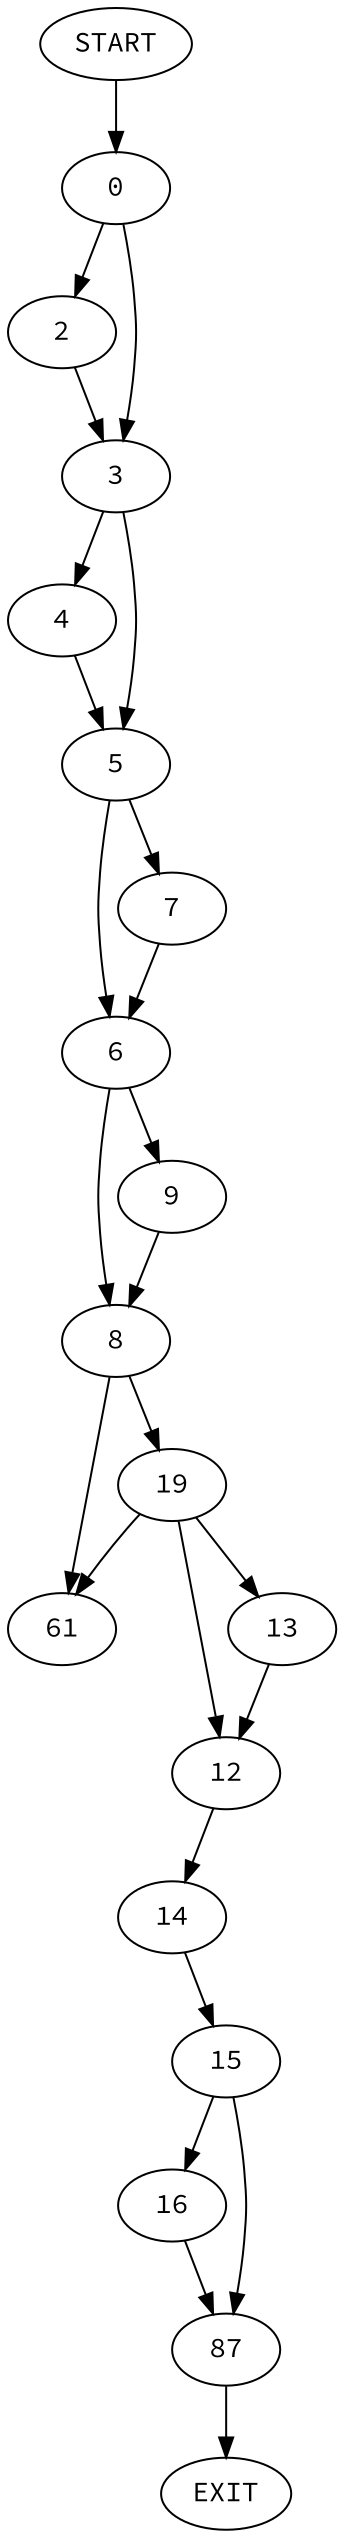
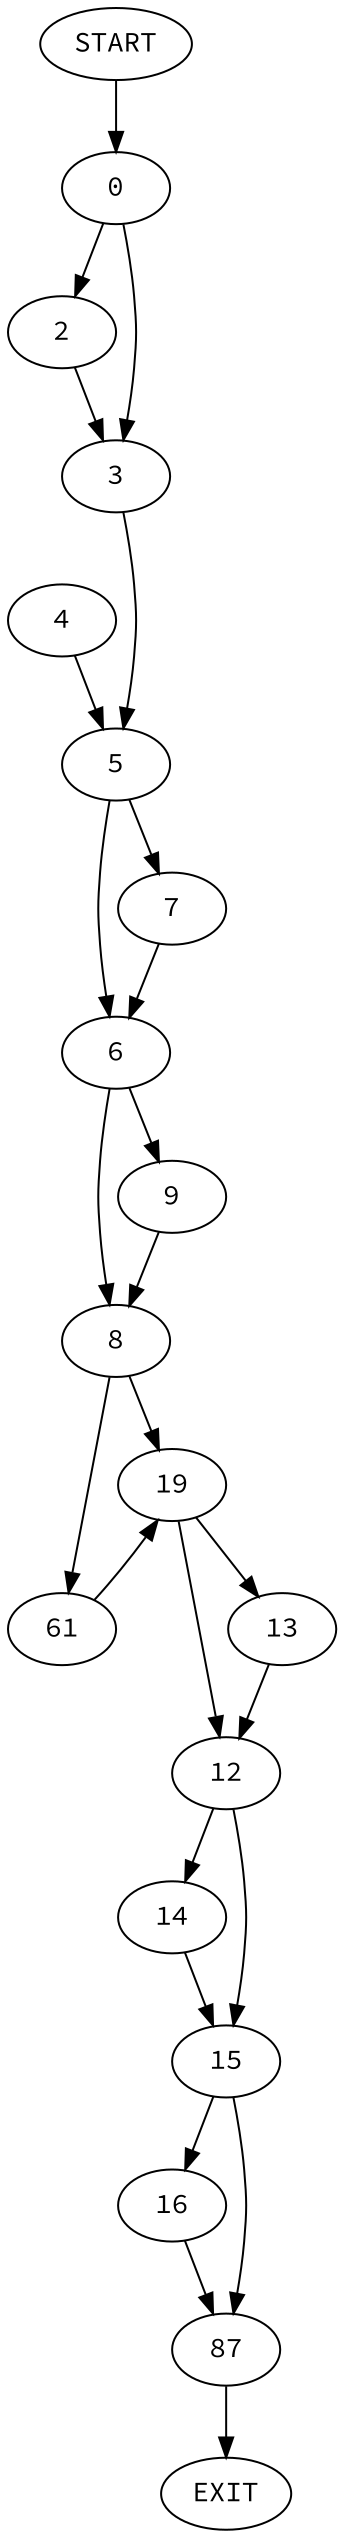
edge "3" -> "4": removed
edge "19" -> "61": reversed
edge "12" -> "15": added
